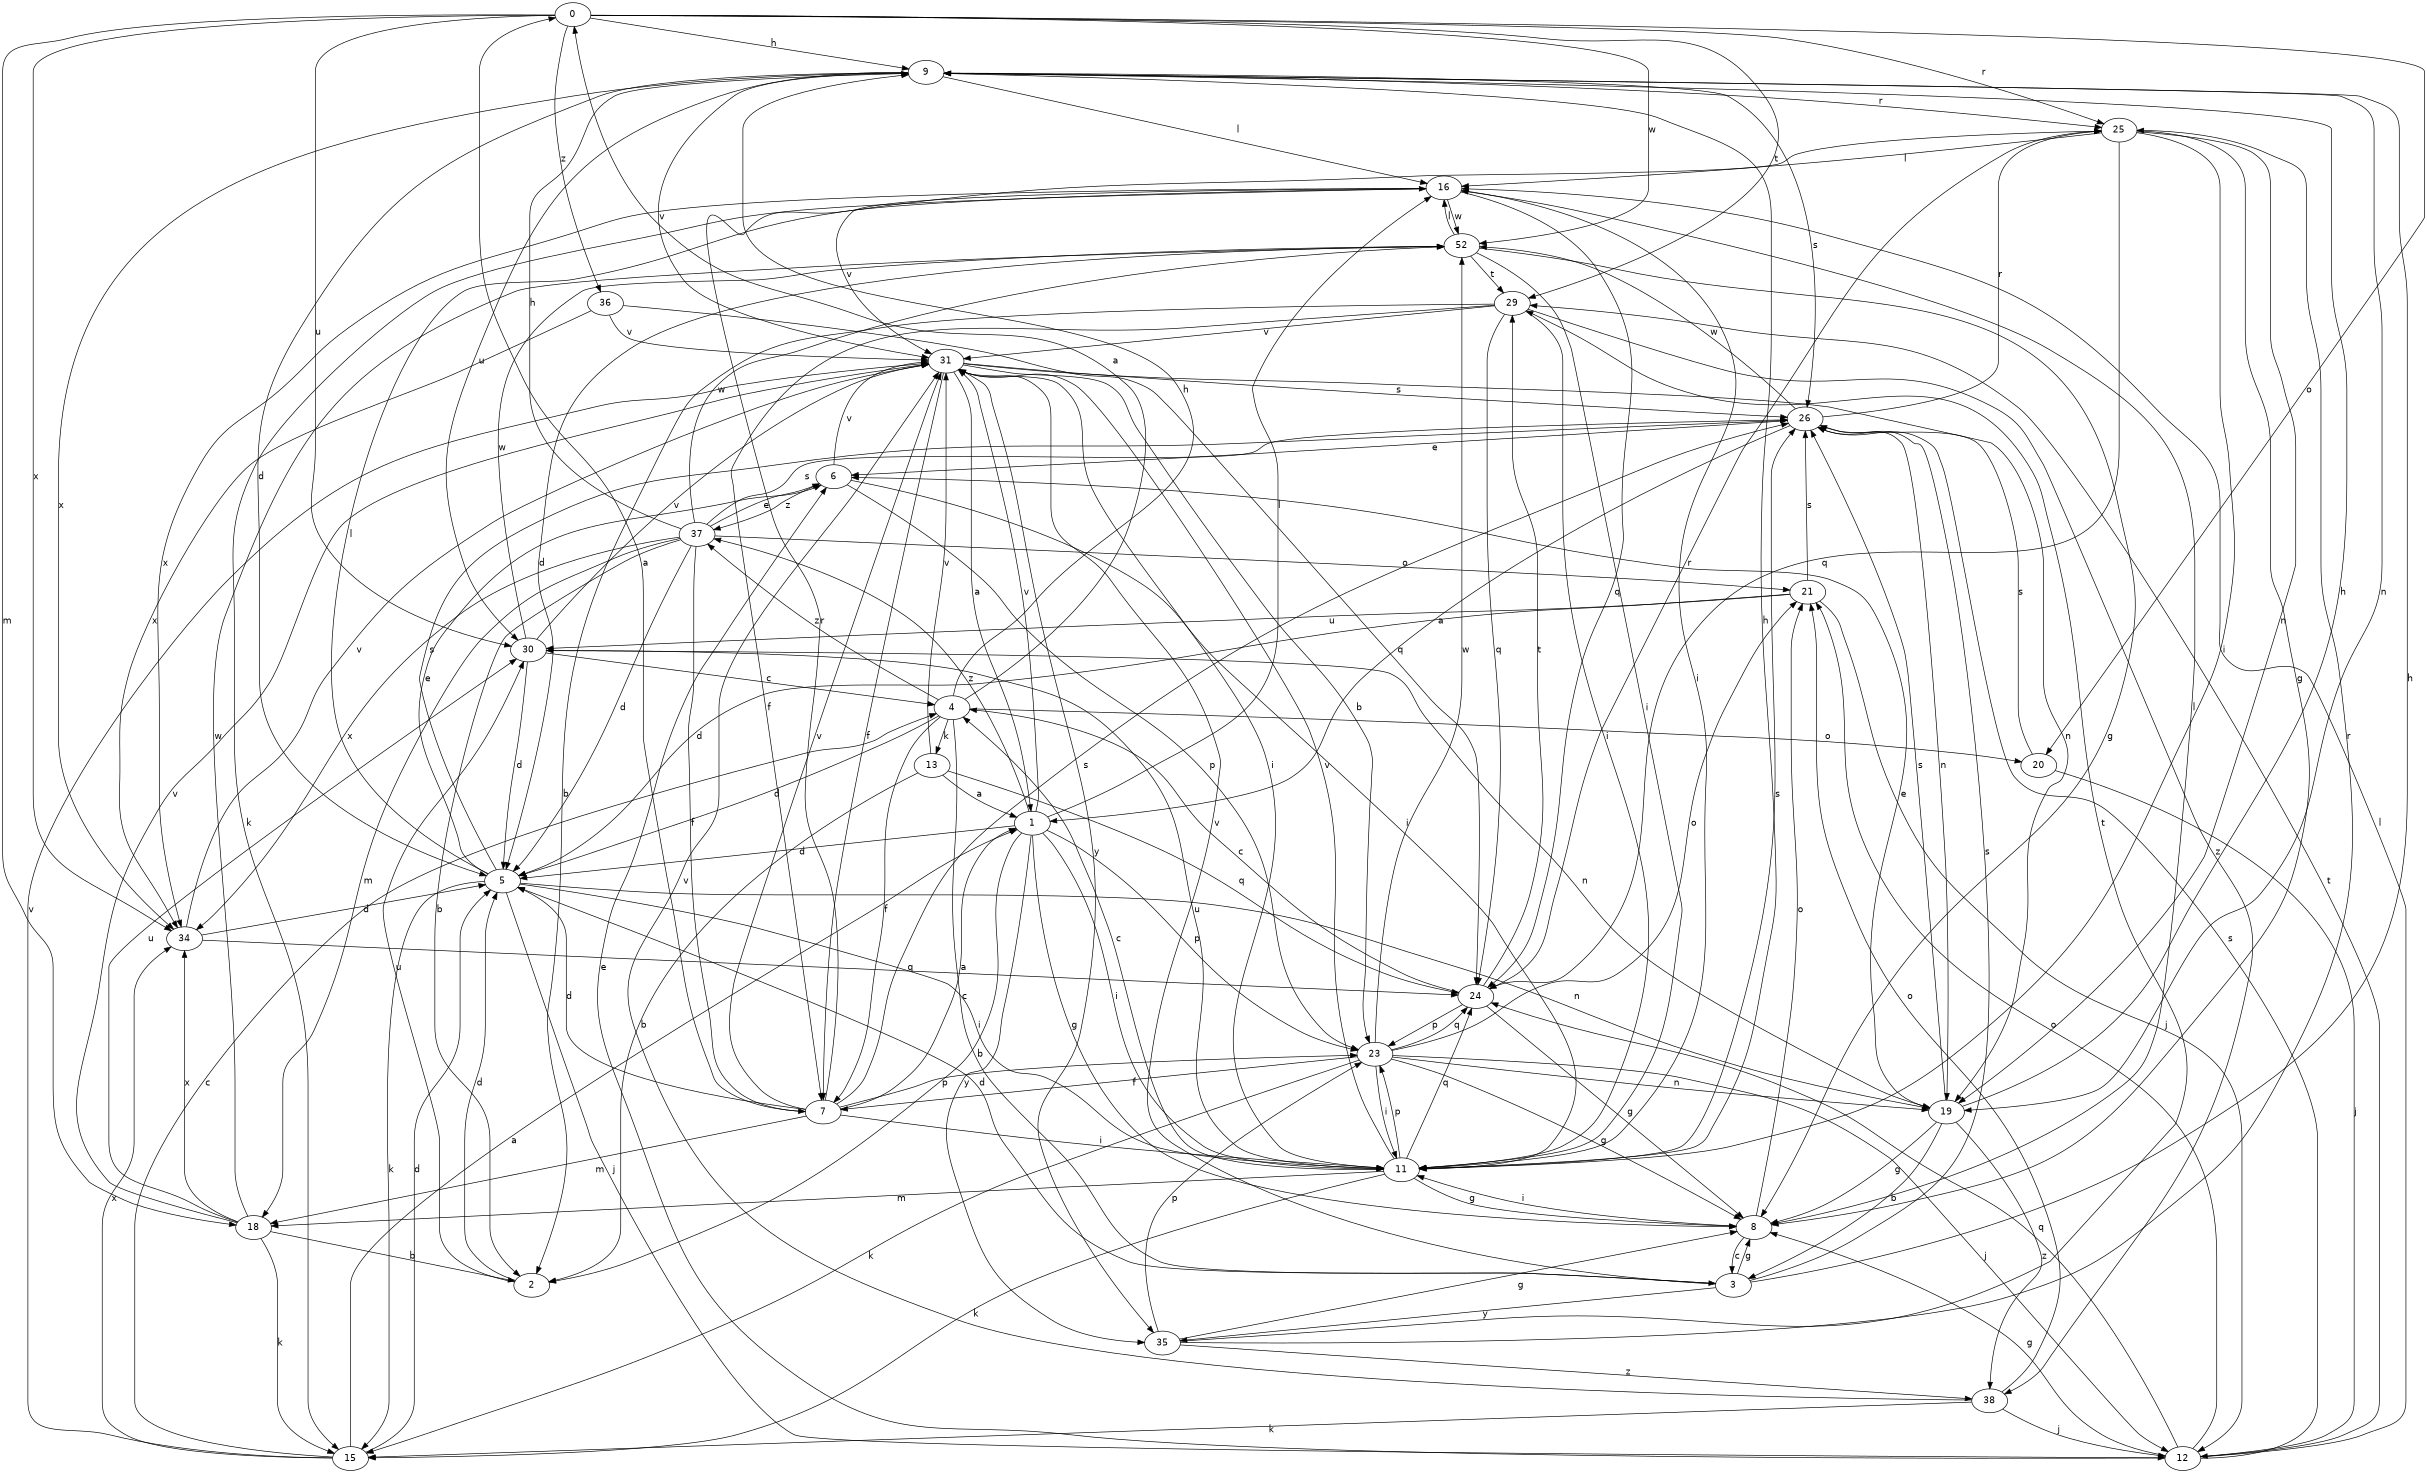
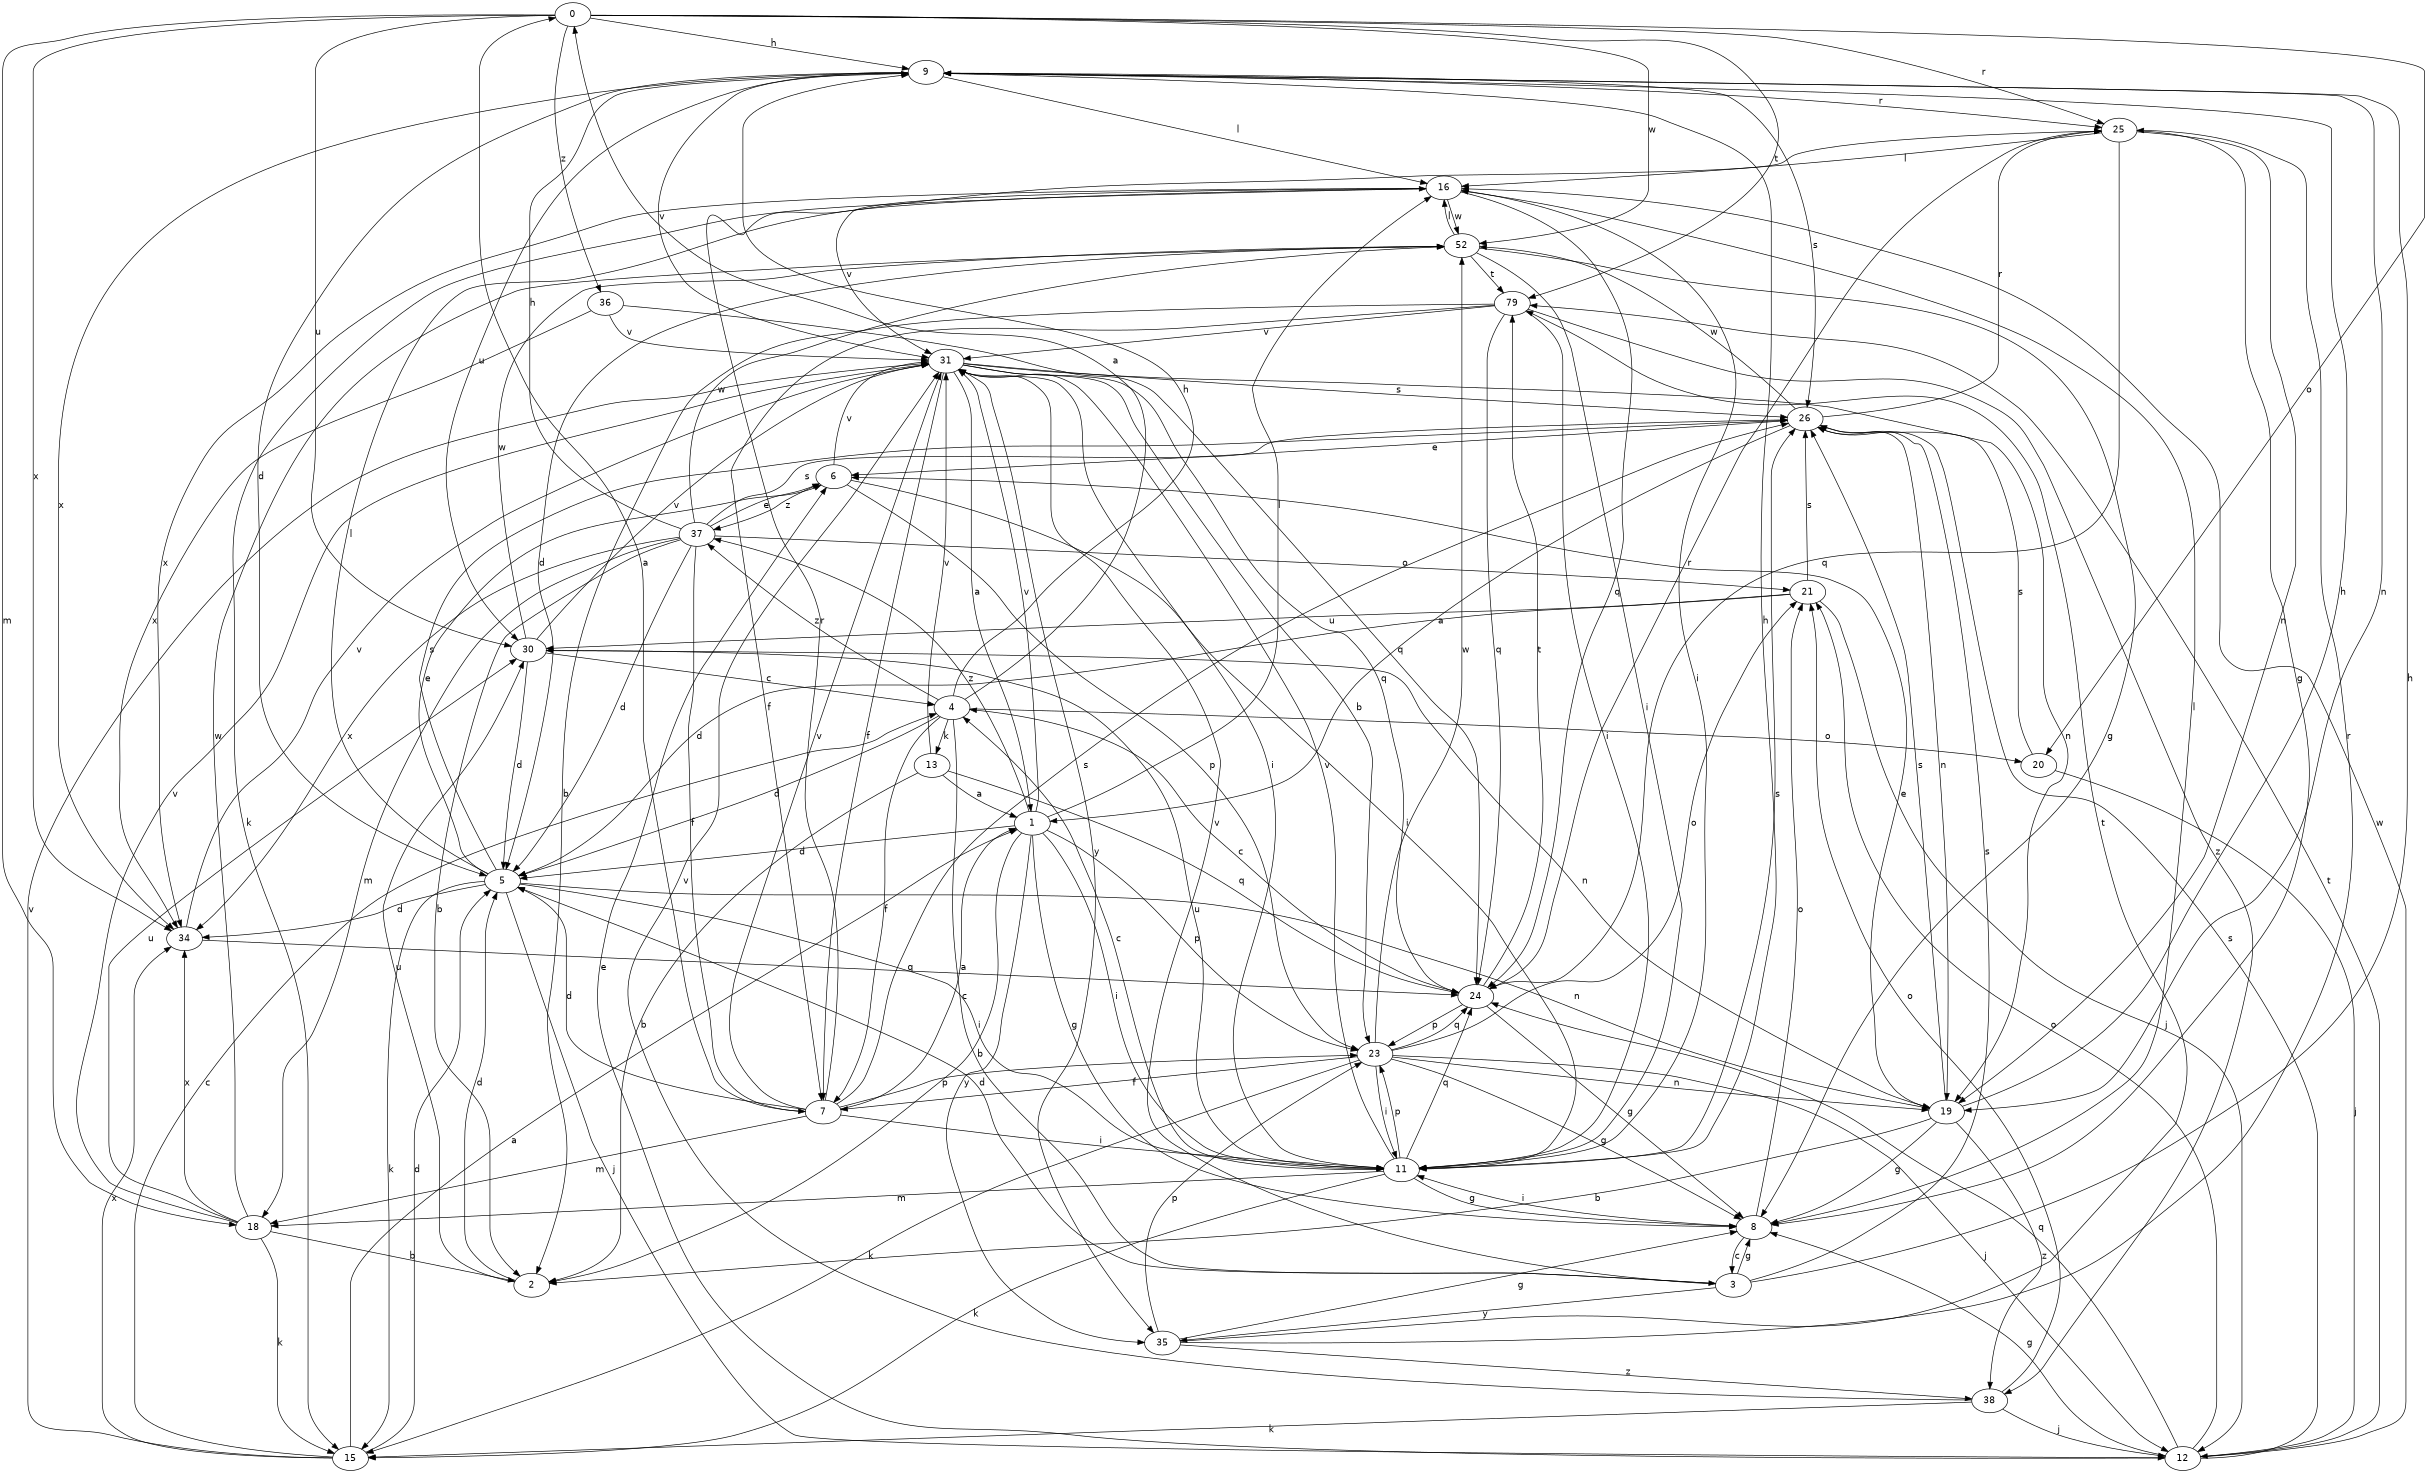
node "29": label "29" -> "79"
edge "31" -> "24": added, label "q"
edge "12" -> "16": label "l" -> "w"
edge "25" -> "11": removed, label "i"
edge "34" -> "5": reversed
edge "19" -> "3": now "19" -> "2"
